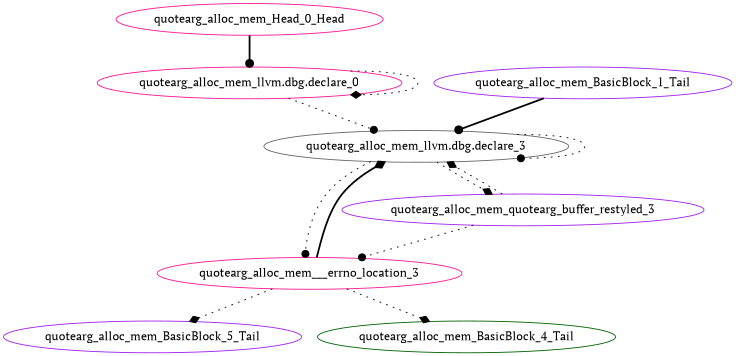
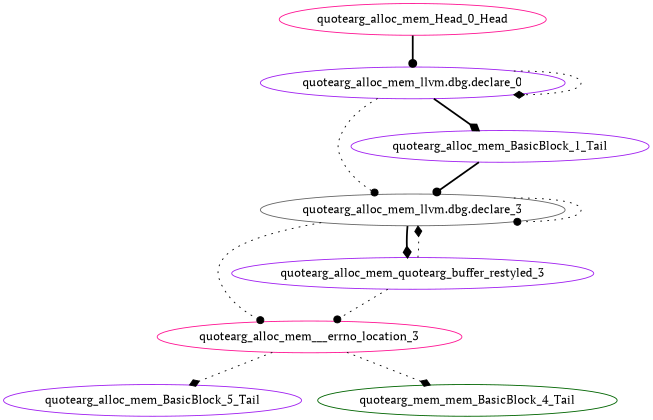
node "quotearg_alloc_mem_llvm.dbg.declare_0": color deeppink -> purple
edge "quotearg_alloc_mem_llvm.dbg.declare_0" -> "quotearg_alloc_mem_BasicBlock_1_Tail": added
edge "quotearg_alloc_mem_llvm.dbg.declare_3" -> "quotearg_alloc_mem_quotearg_buffer_restyled_3": style dotted -> bold
edge "quotearg_alloc_mem___errno_location_3" -> "quotearg_alloc_mem_llvm.dbg.declare_3": removed
node "quotearg_alloc_mem_BasicBlock_4_Tail": label "quotearg_alloc_mem_BasicBlock_4_Tail" -> "quotearg_mem_mem_BasicBlock_4_Tail"
